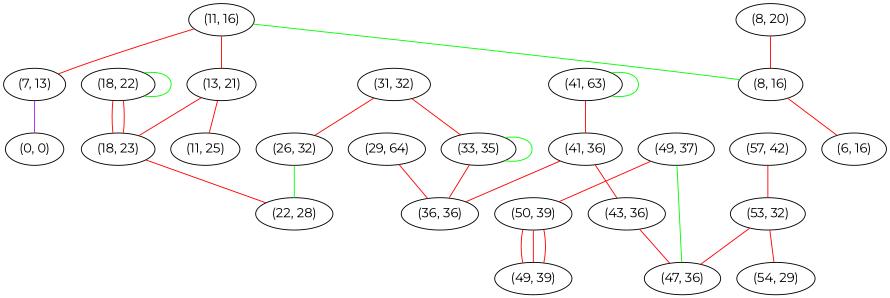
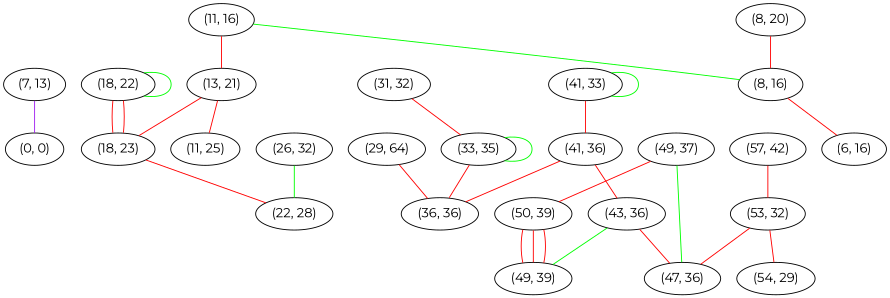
edge "(11, 16)" -- "(7, 13)": removed
node "(41, 63)": label "(41, 63)" -> "(41, 33)"
edge "(31, 32)" -- "(26, 32)": removed
edge "(43, 36)" -- "(49, 39)": added
